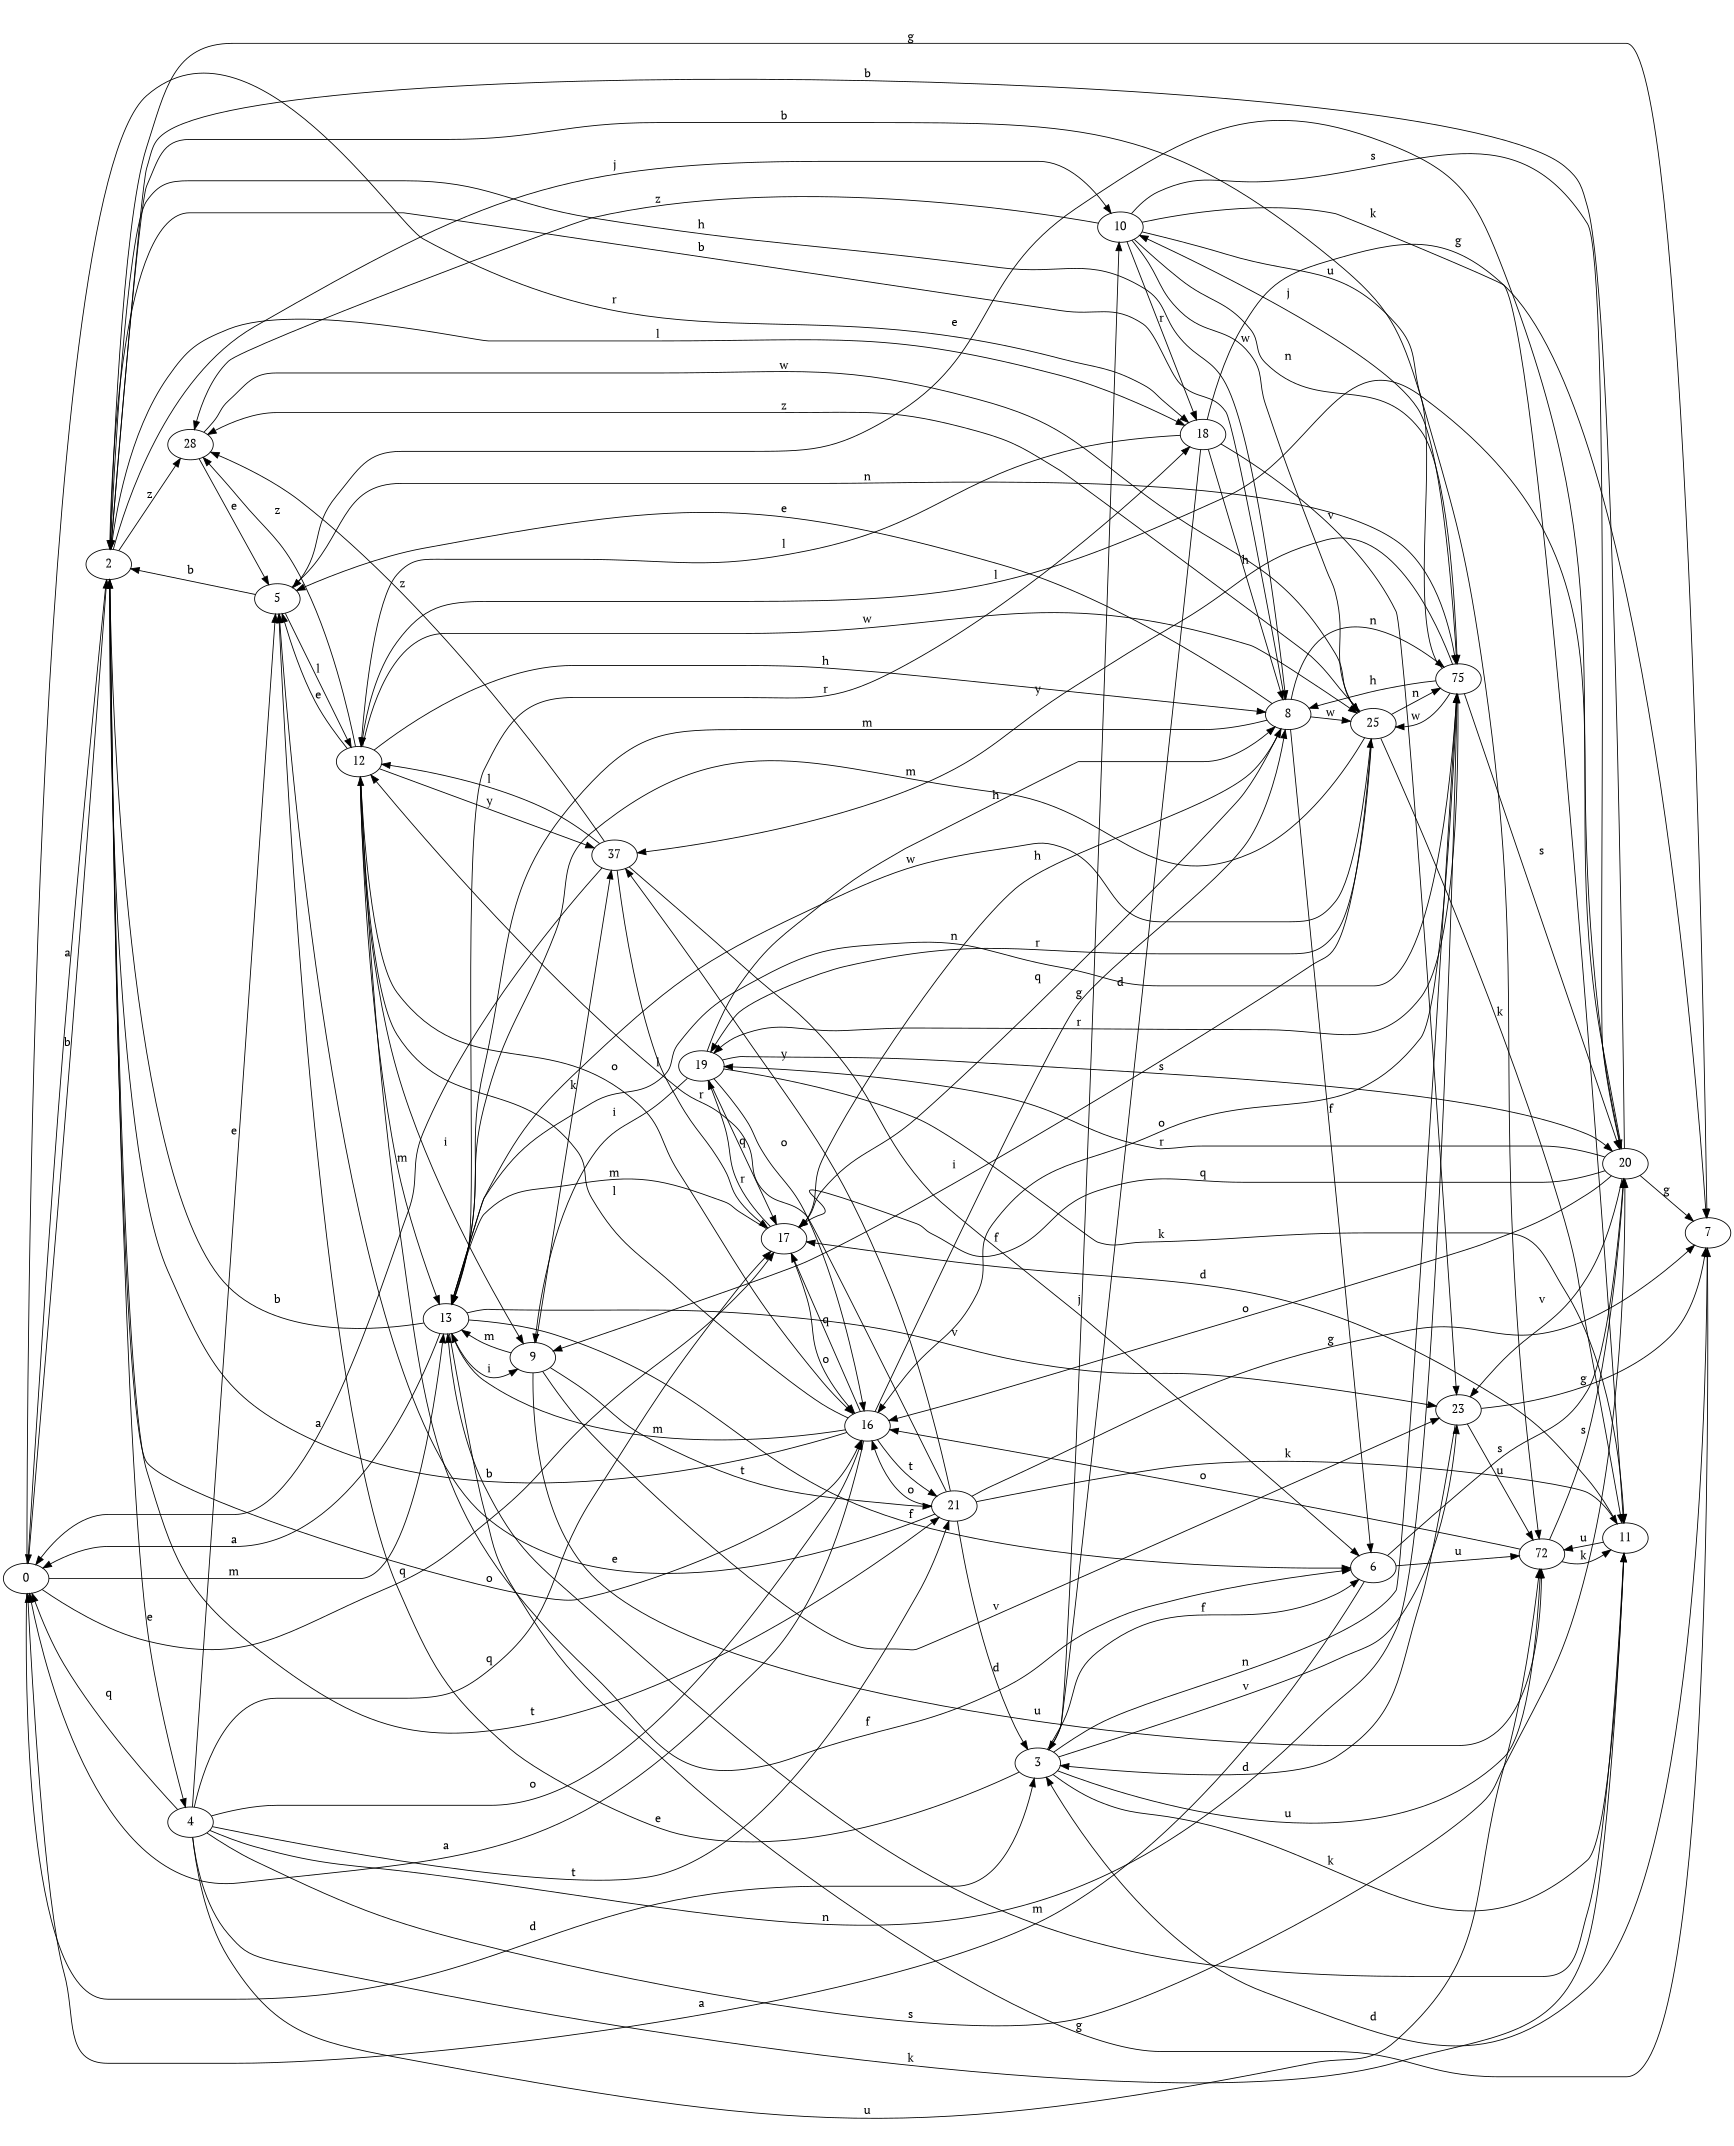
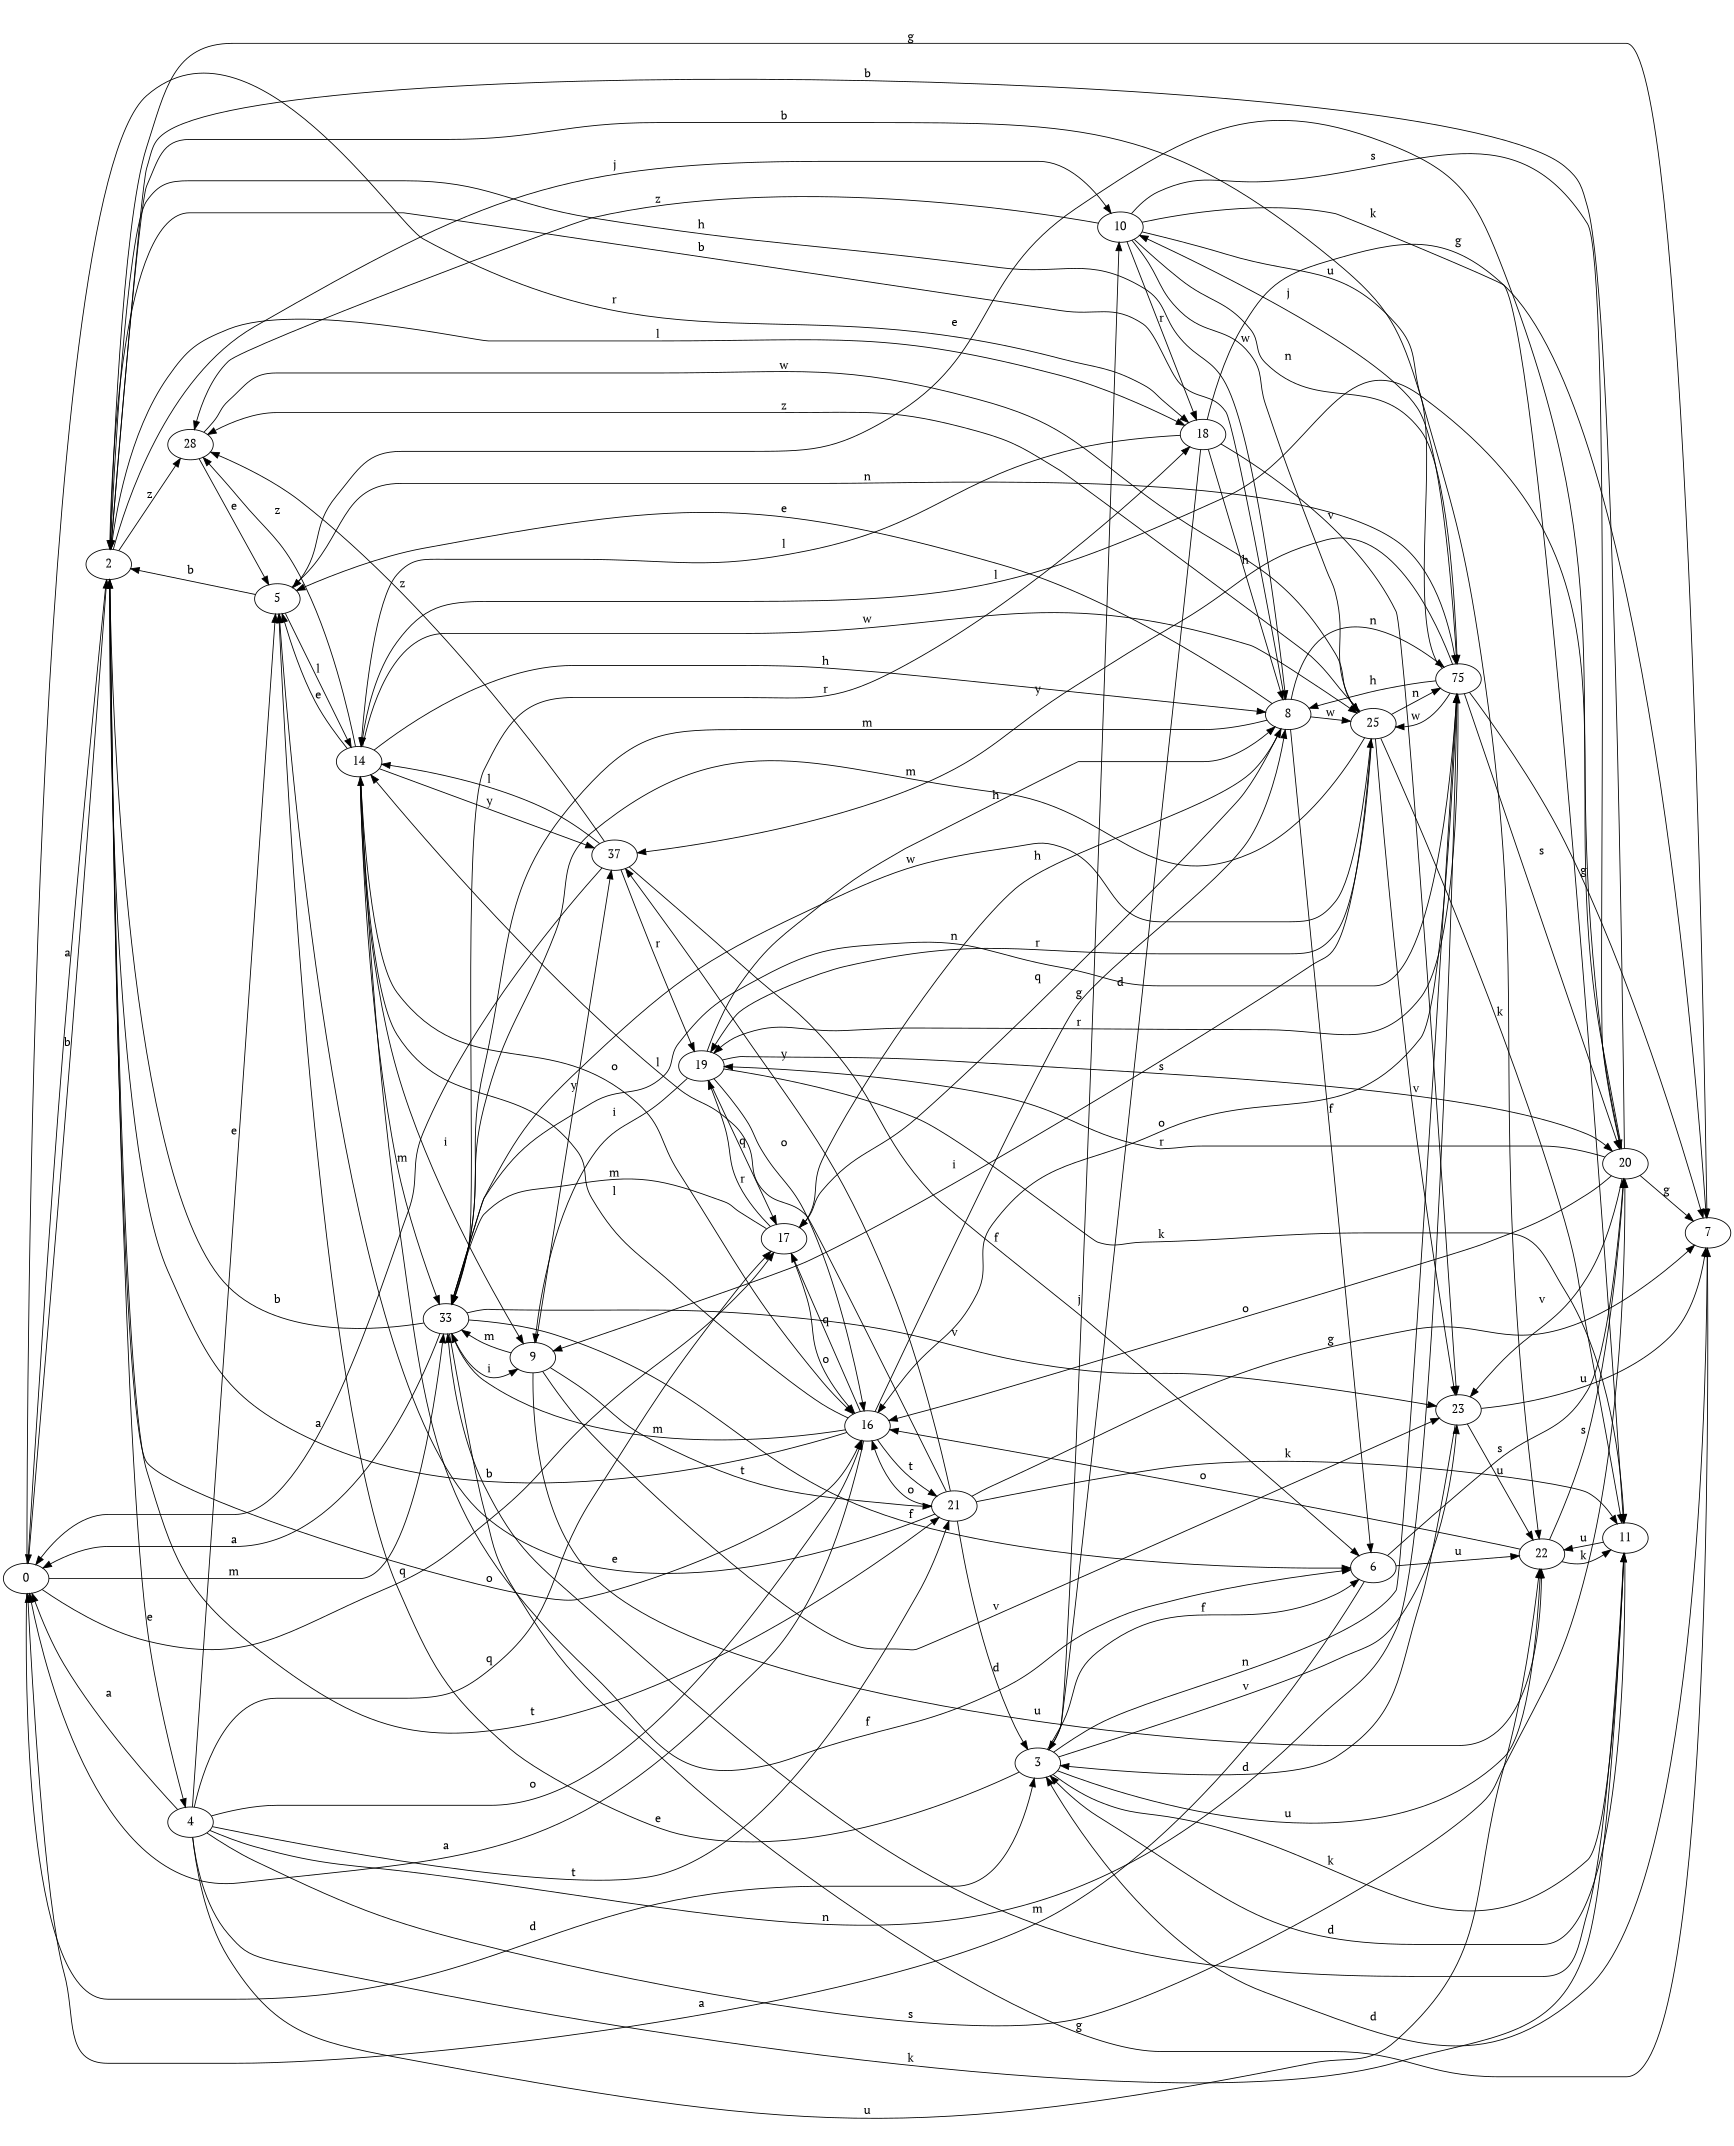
node "12": label "12" -> "14"
edge "75" -> "7": added, label "g"
edge "37" -> "17": now "37" -> "19"
edge "25" -> "23": added, label "v"
edge "9" -> "37": label "k" -> "y"
edge "20" -> "17": removed, label "q"
edge "11" -> "17": now "11" -> "3"
node "13": label "13" -> "33"
edge "23" -> "7": label "g" -> "u"
node "72": label "72" -> "22"
edge "4" -> "0": label "q" -> "a"
